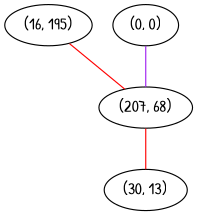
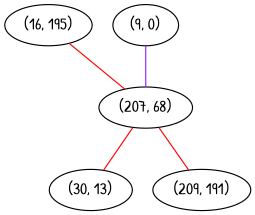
node "(0, 0)": label "(0, 0)" -> "(9, 0)"
node "(209, 191)": added
